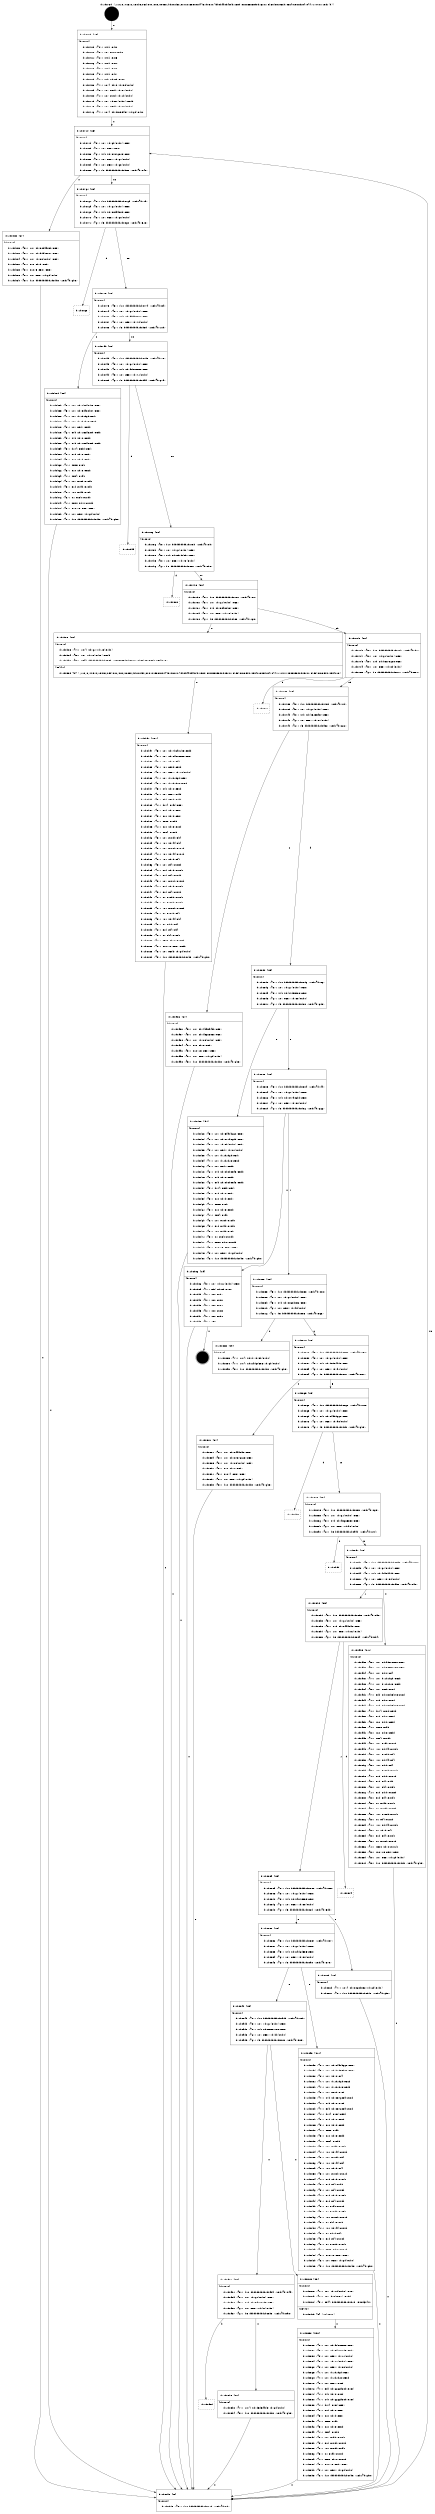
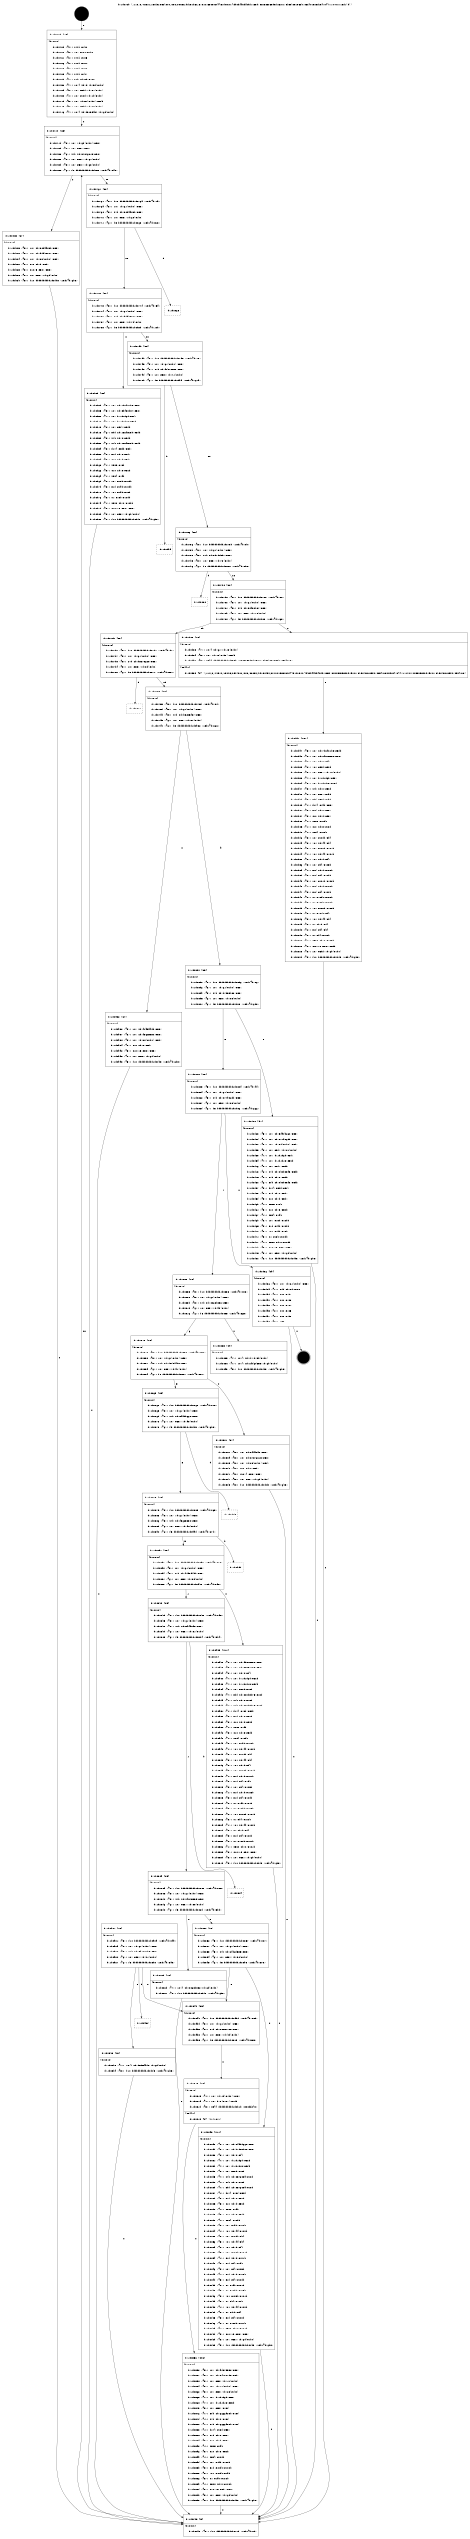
edge "0x4018fb [25]" -> "0x401914 [25]": reversed
